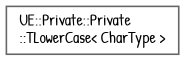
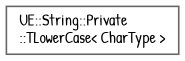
node "UE::Private::Private ::TLowerCase< CharType >": label "UE::Private::Private ::TLowerCase< CharType >" -> "UE::String::Private ::TLowerCase< CharType >"
